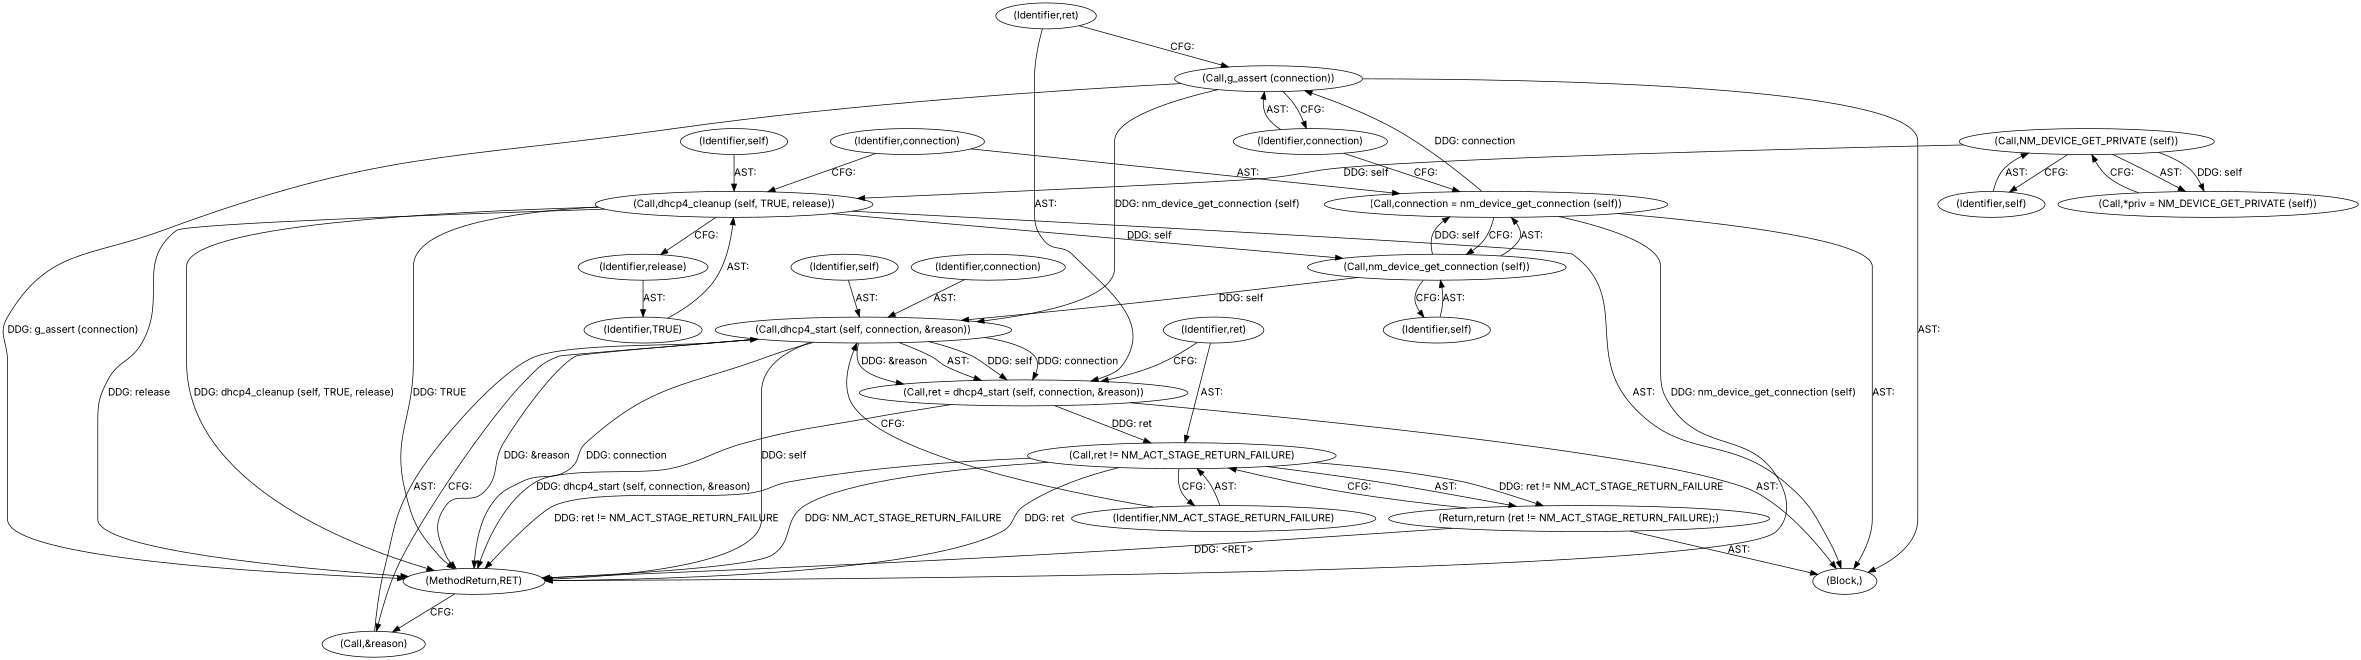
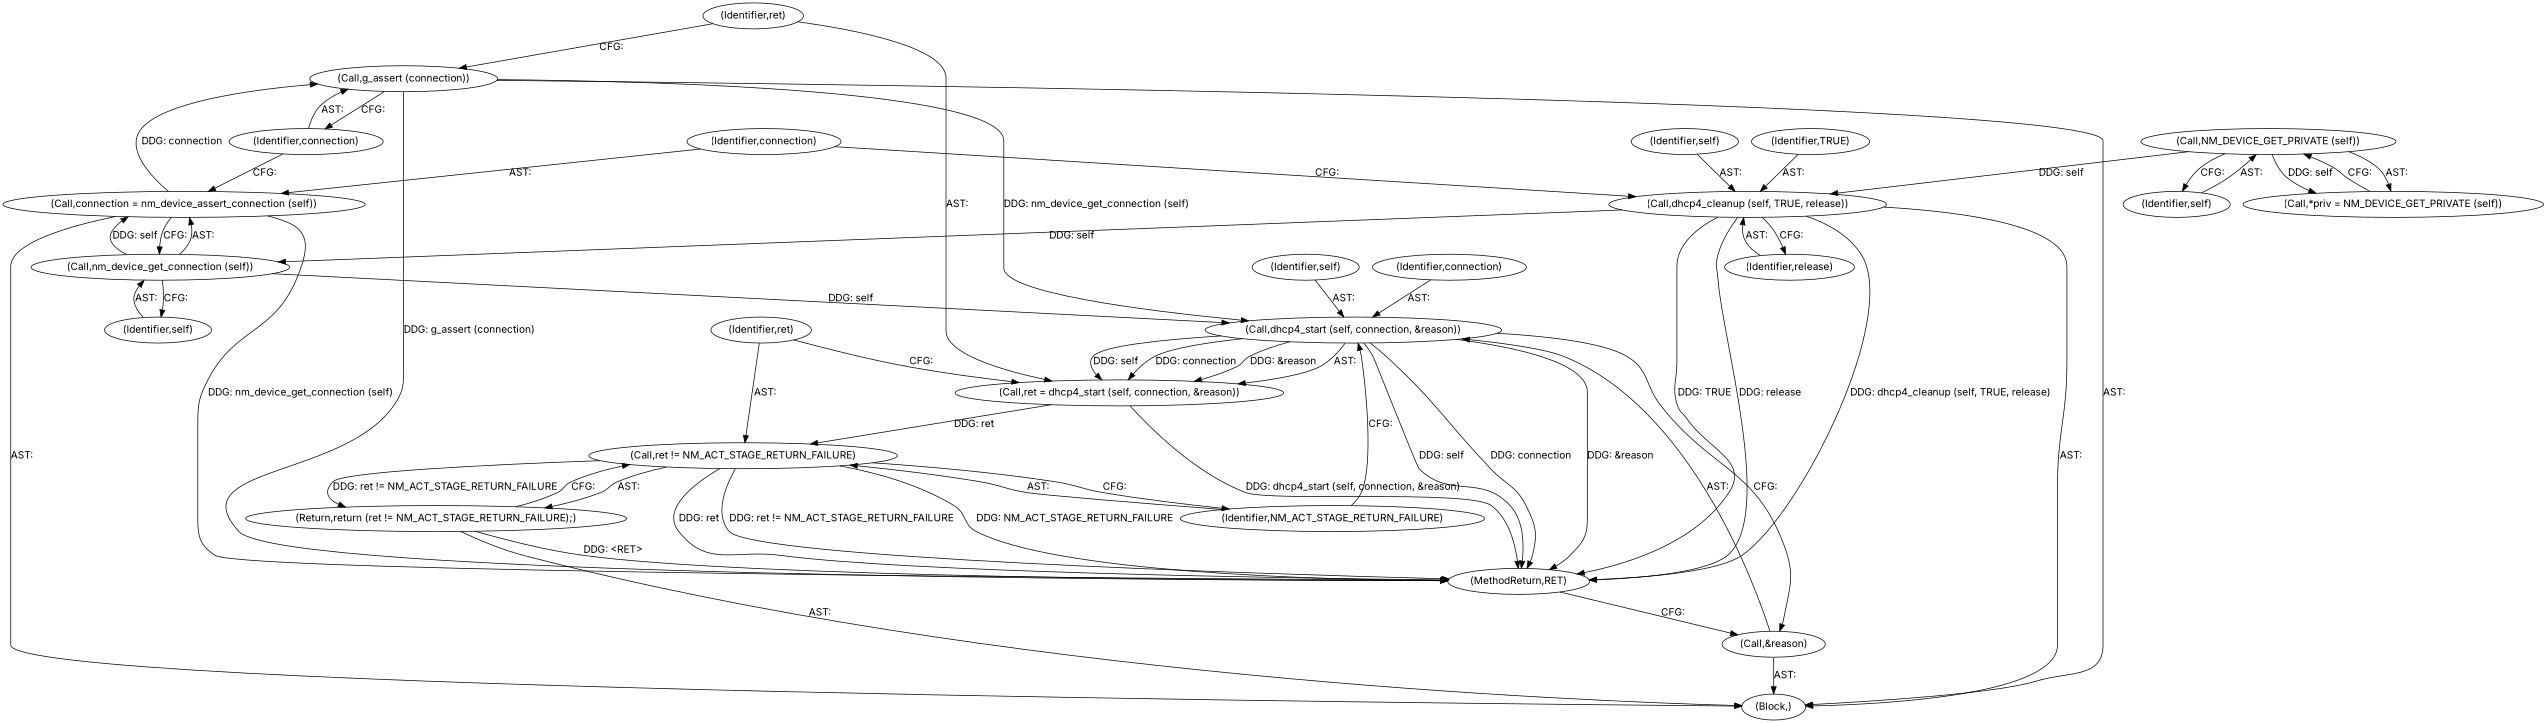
node "(Call,connection = nm_device_get_connection (self))": label "(Call,connection = nm_device_get_connection (self))" -> "(Call,connection = nm_device_assert_connection (self))"
edge "(Identifier,release)" -> "(Identifier,TRUE)": now "(Identifier,release)" -> "(Call,dhcp4_cleanup (self, TRUE, release))"
edge "(Call,ret = dhcp4_start (self, connection, &reason))" -> "(Block,)": now "(Call,&reason)" -> "(Block,)"
